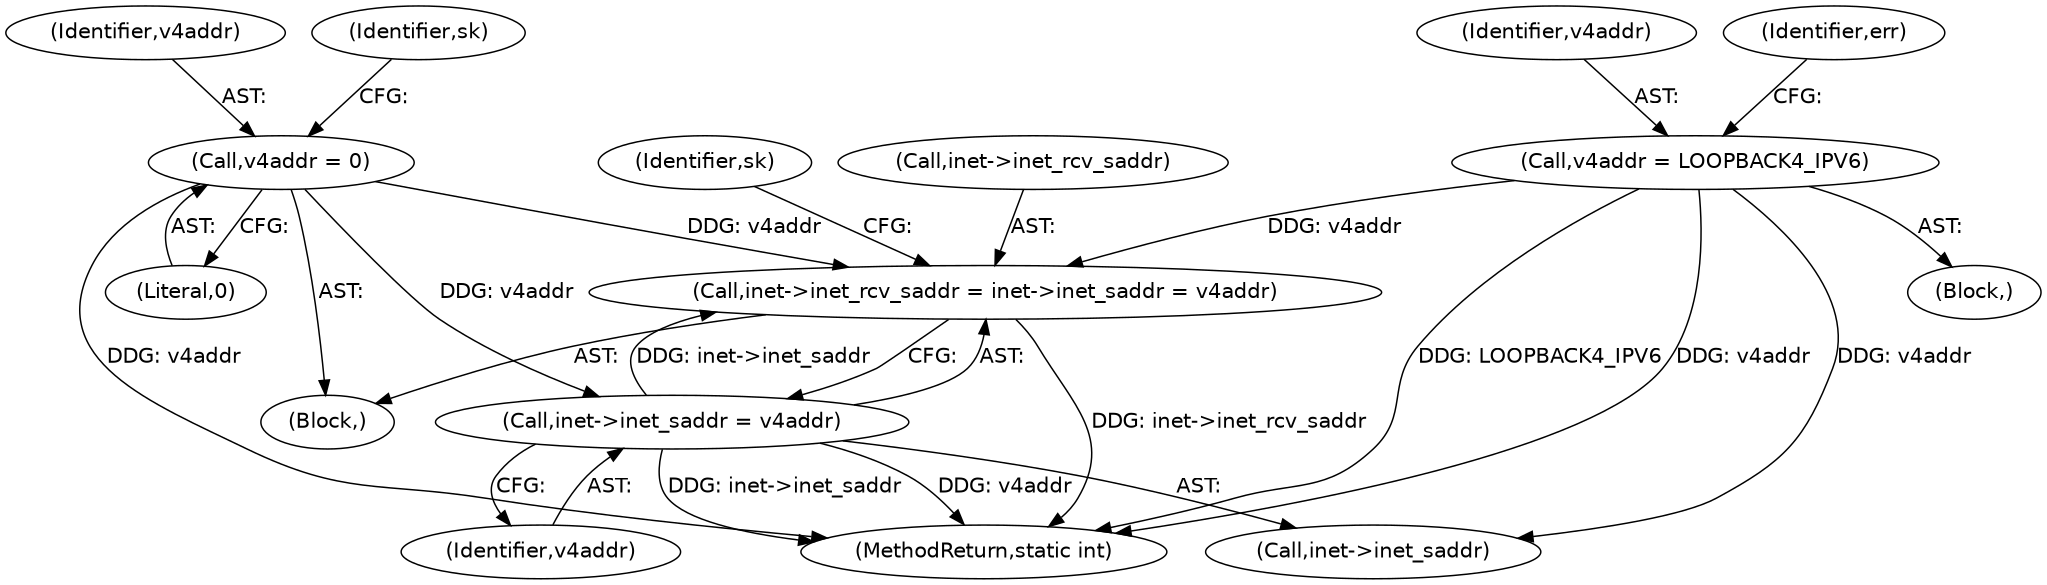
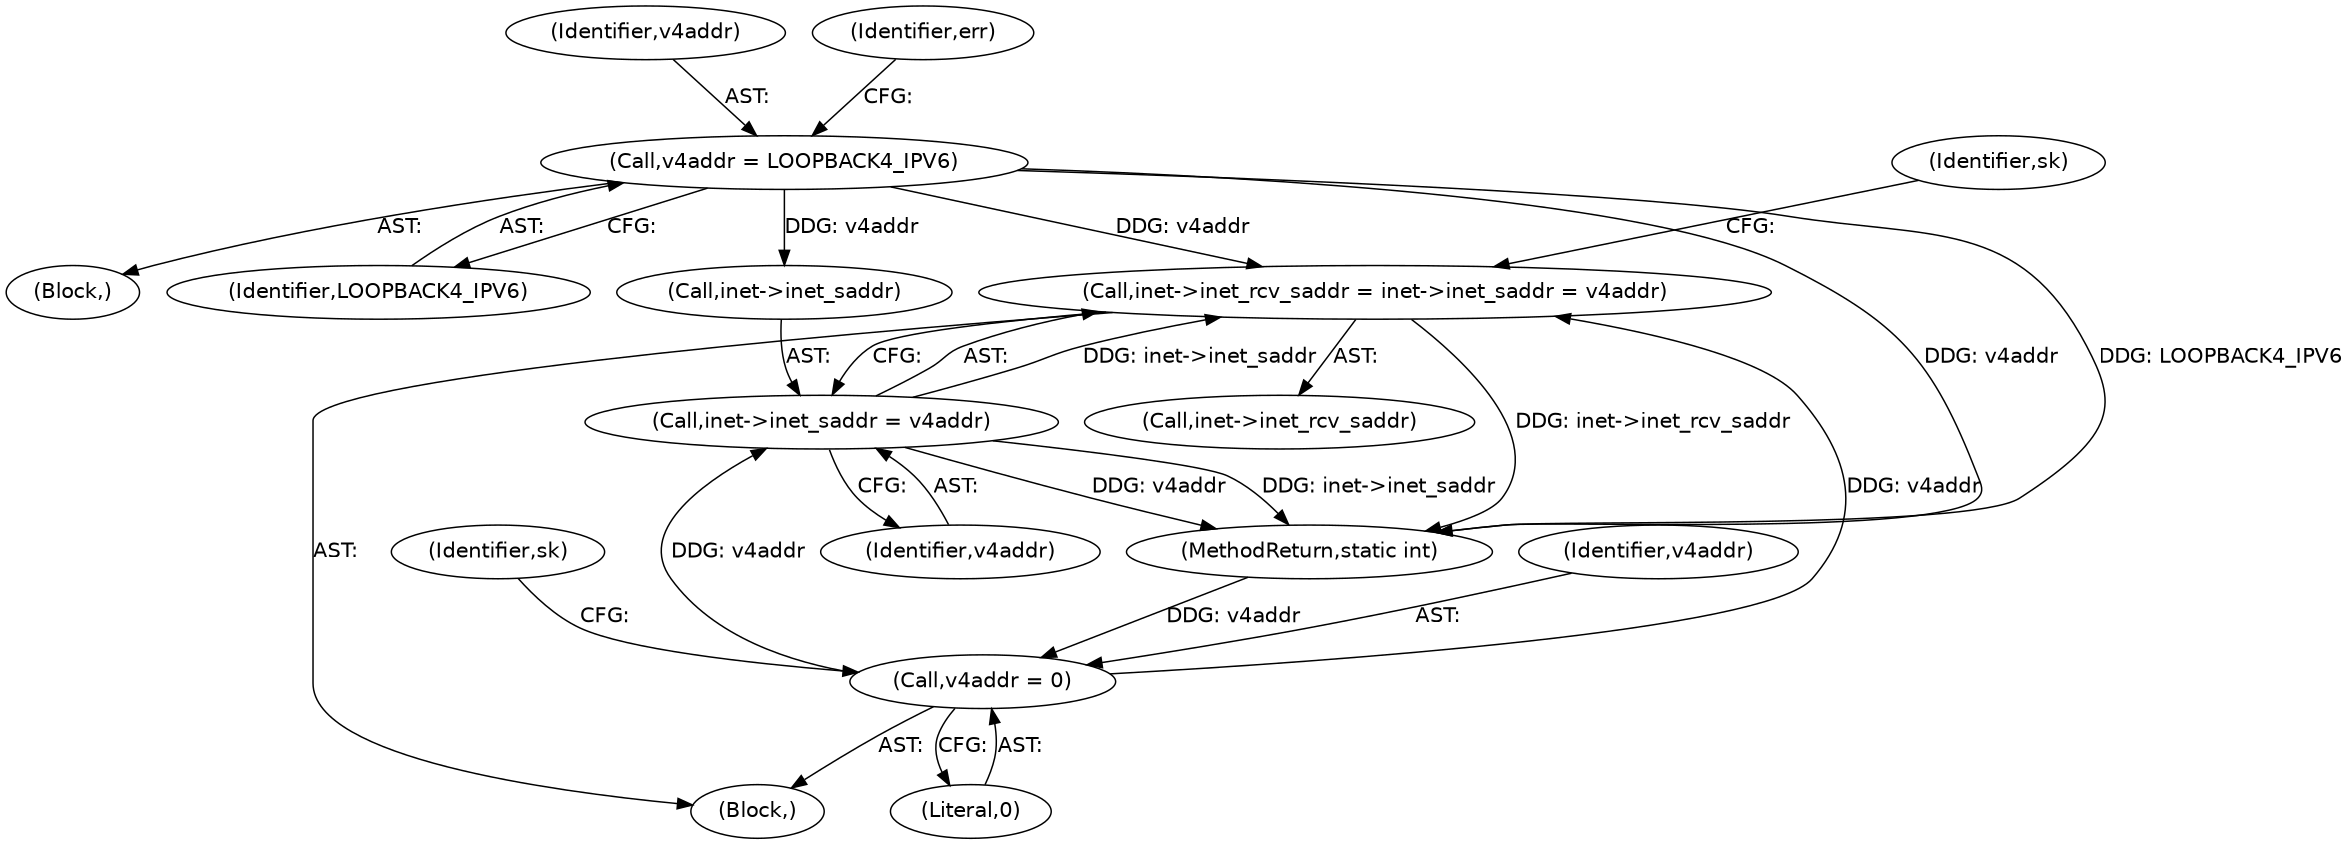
edge "(Call,inet->inet_rcv_saddr)" -> "(Call,inet->inet_rcv_saddr = inet->inet_saddr = v4addr)": reversed
node "(Identifier,LOOPBACK4_IPV6)": added
edge "(Call,inet->inet_saddr = v4addr)" -> "(Call,inet->inet_saddr)": reversed
edge "(Call,v4addr = 0)" -> "(MethodReturn,static int)": reversed
